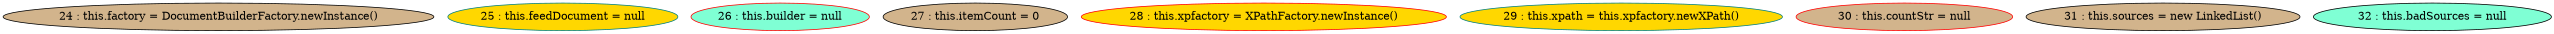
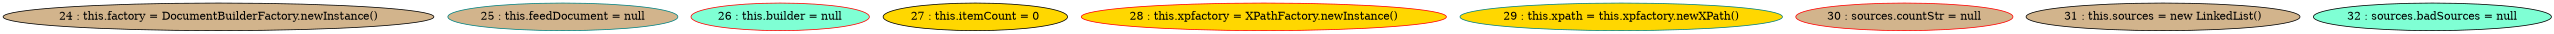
node "25 : this.feedDocument = null": fillcolor gold -> tan
node "27 : this.itemCount = 0": fillcolor tan -> gold
node "30 : this.countStr = null": label "30 : this.countStr = null" -> "30 : sources.countStr = null"
node "32 : this.badSources = null": label "32 : this.badSources = null" -> "32 : sources.badSources = null"
